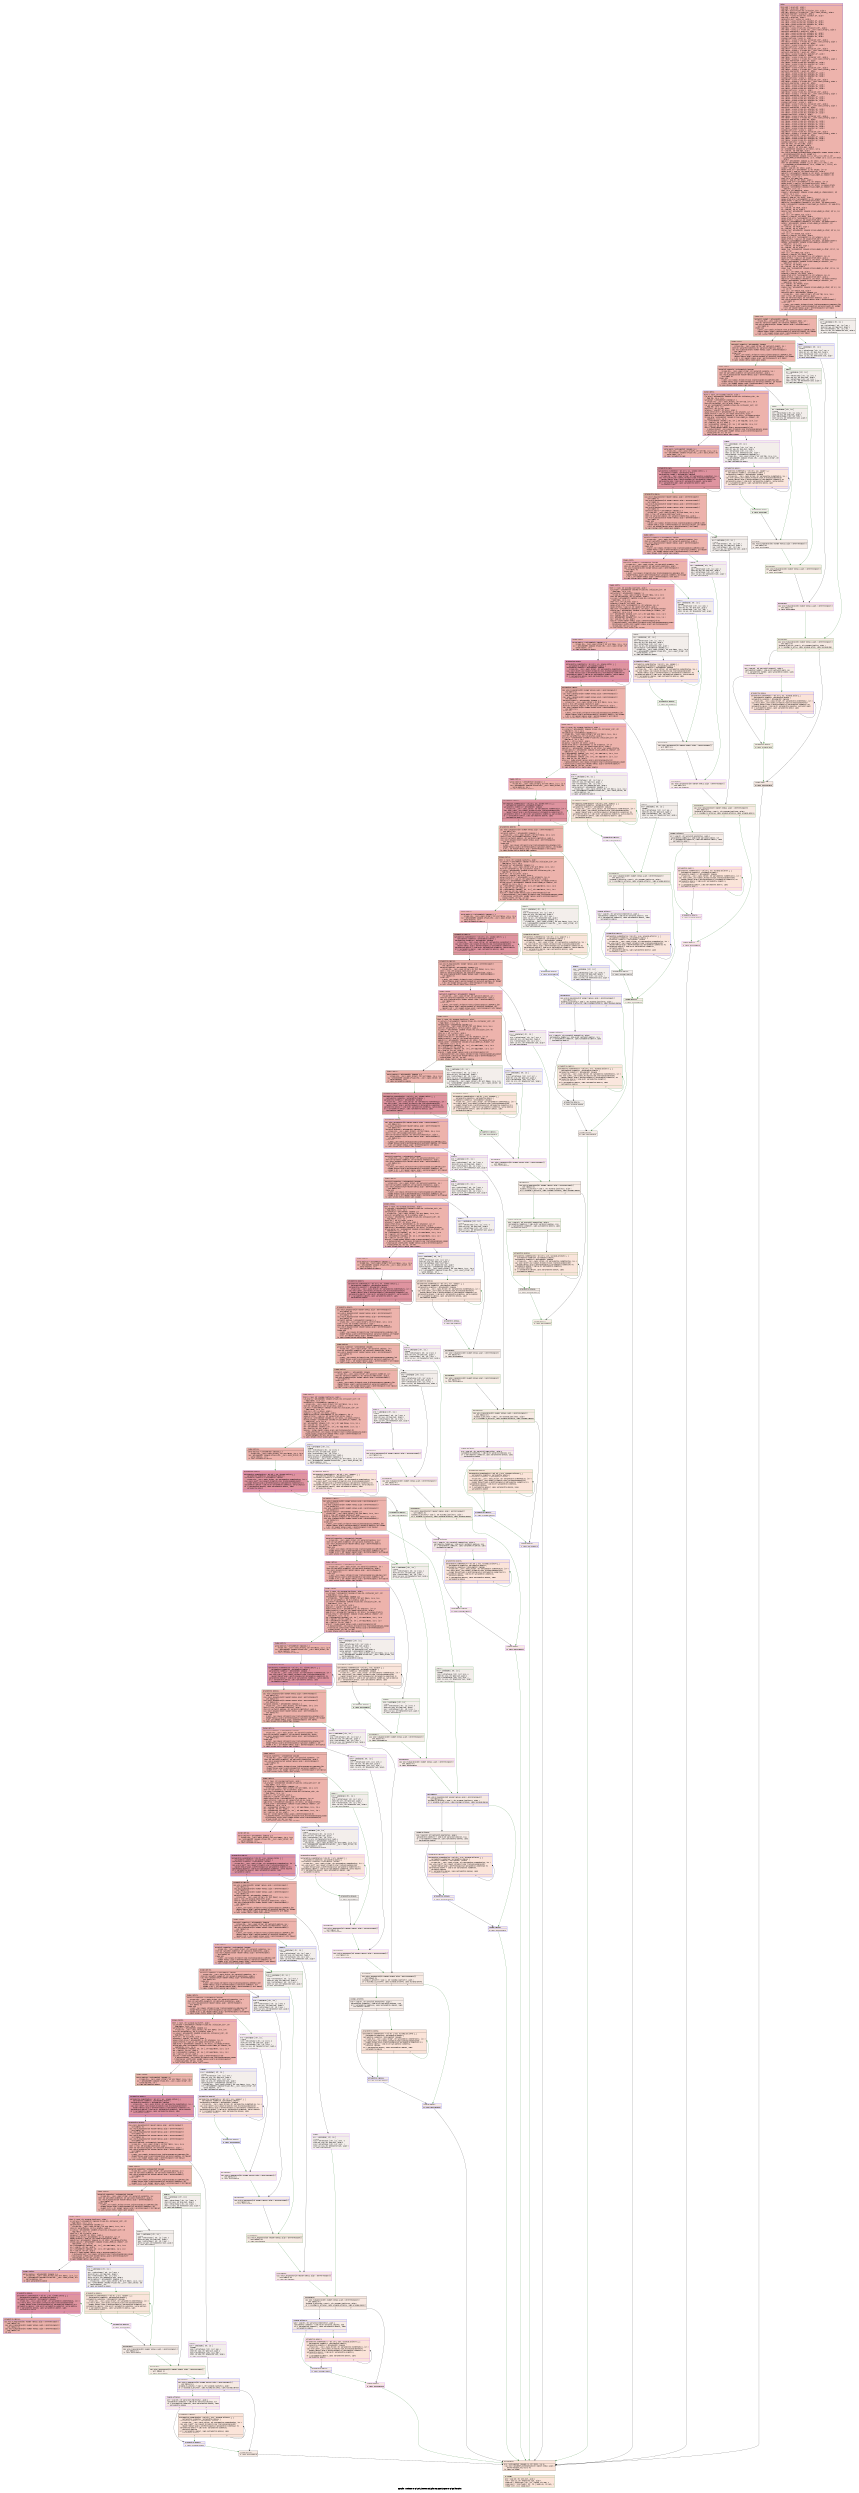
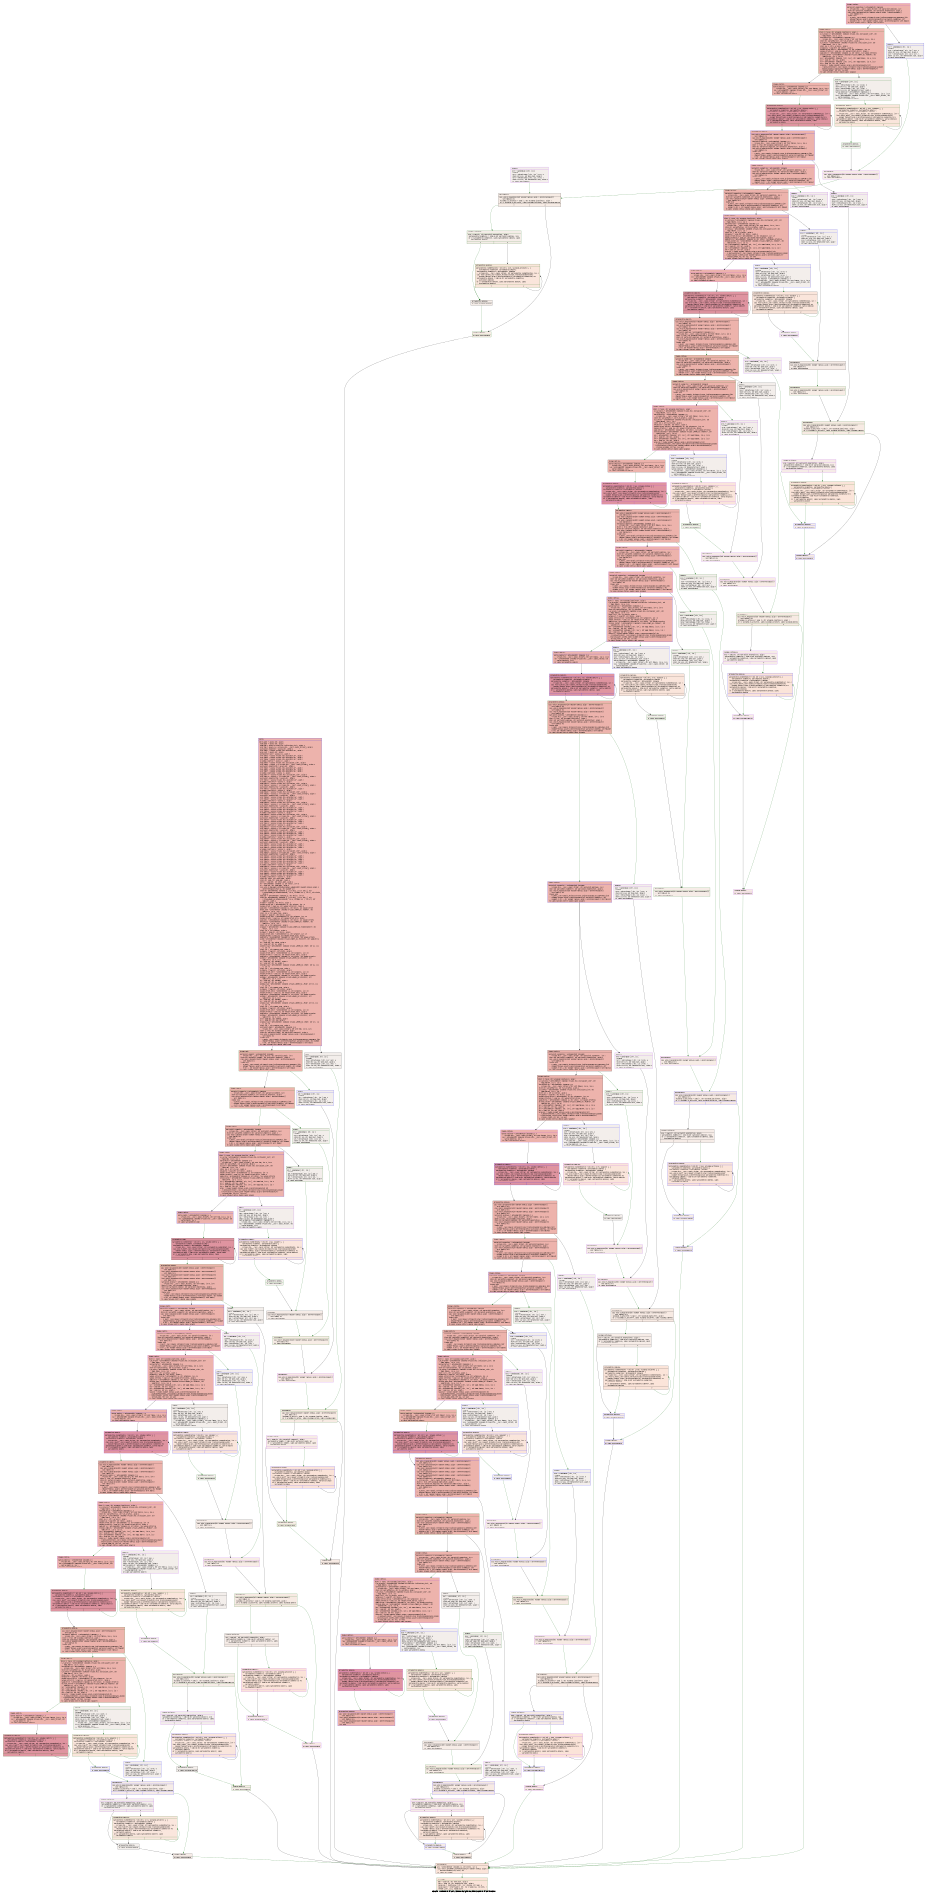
node "arraydestroy.done182:": removed
edge "arraydestroy.done338:" -> "lpad361:": now "arraydestroy.done338:" -> "ehcleanup339:"
